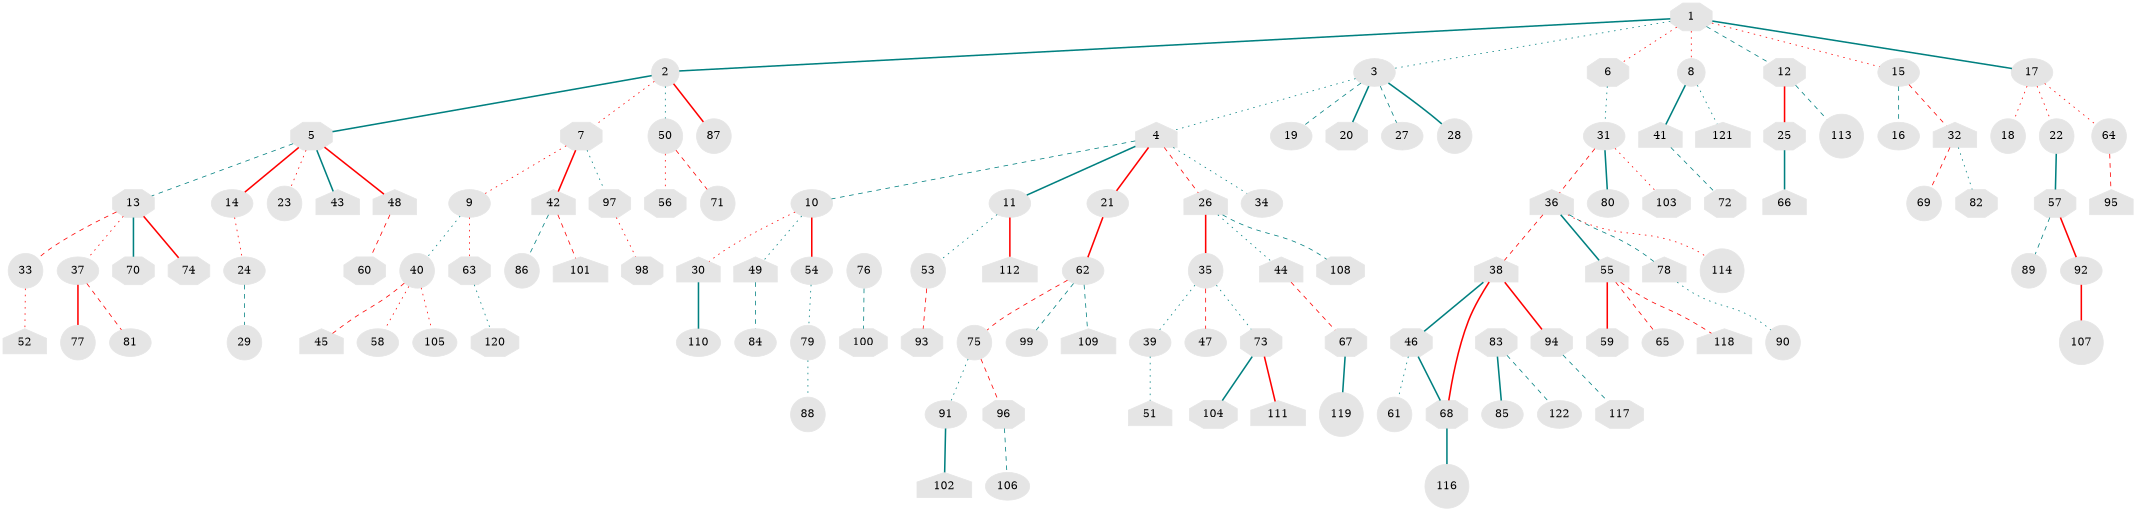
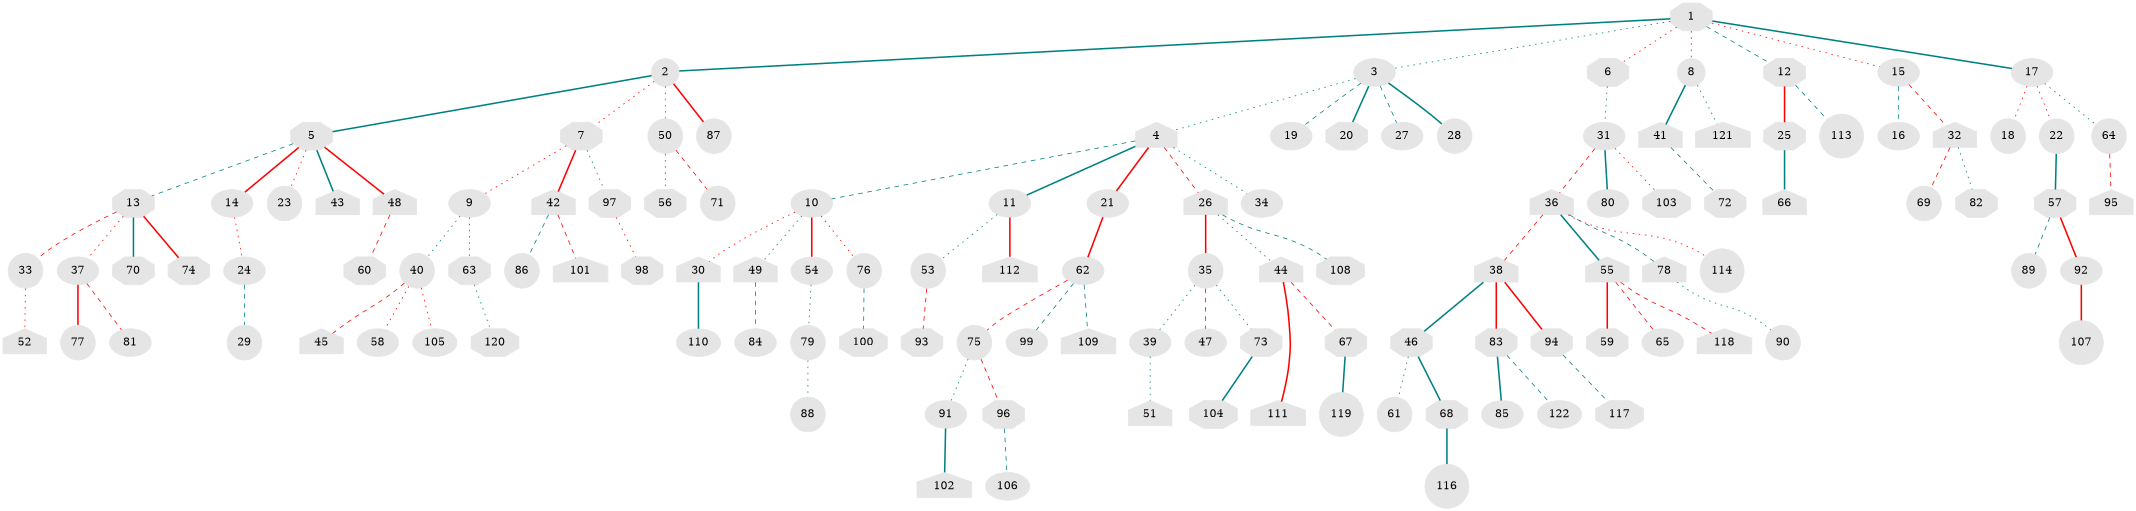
edge "17" -- "64": color red -> teal
edge "10" -- "76": added
edge "38" -- "68": now "38" -- "83"
edge "73" -- "111": now "44" -- "111"
